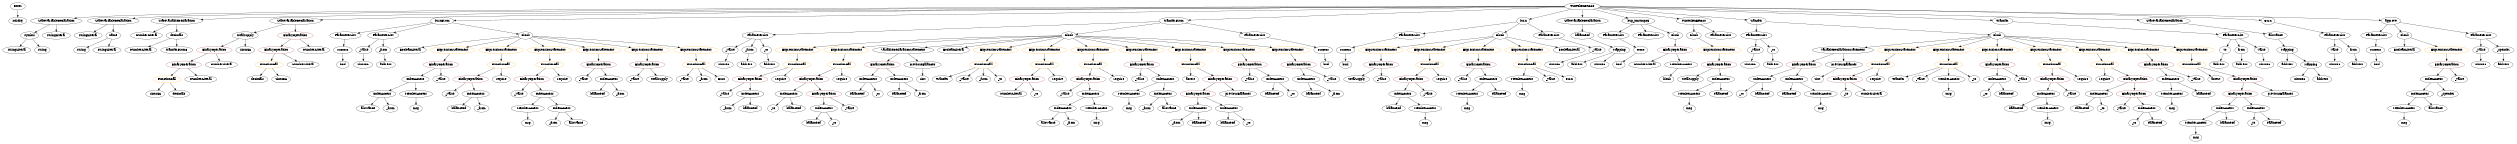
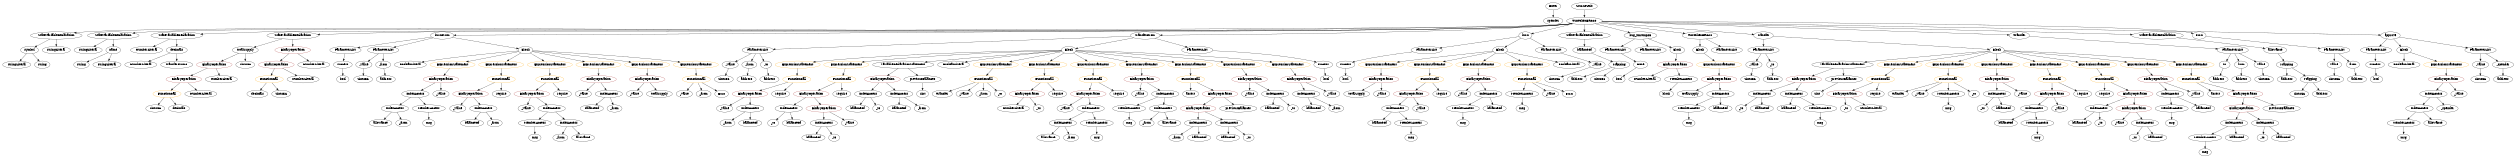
node "SourceUnit": added
node "solidity": label "solidity" -> "spender"
